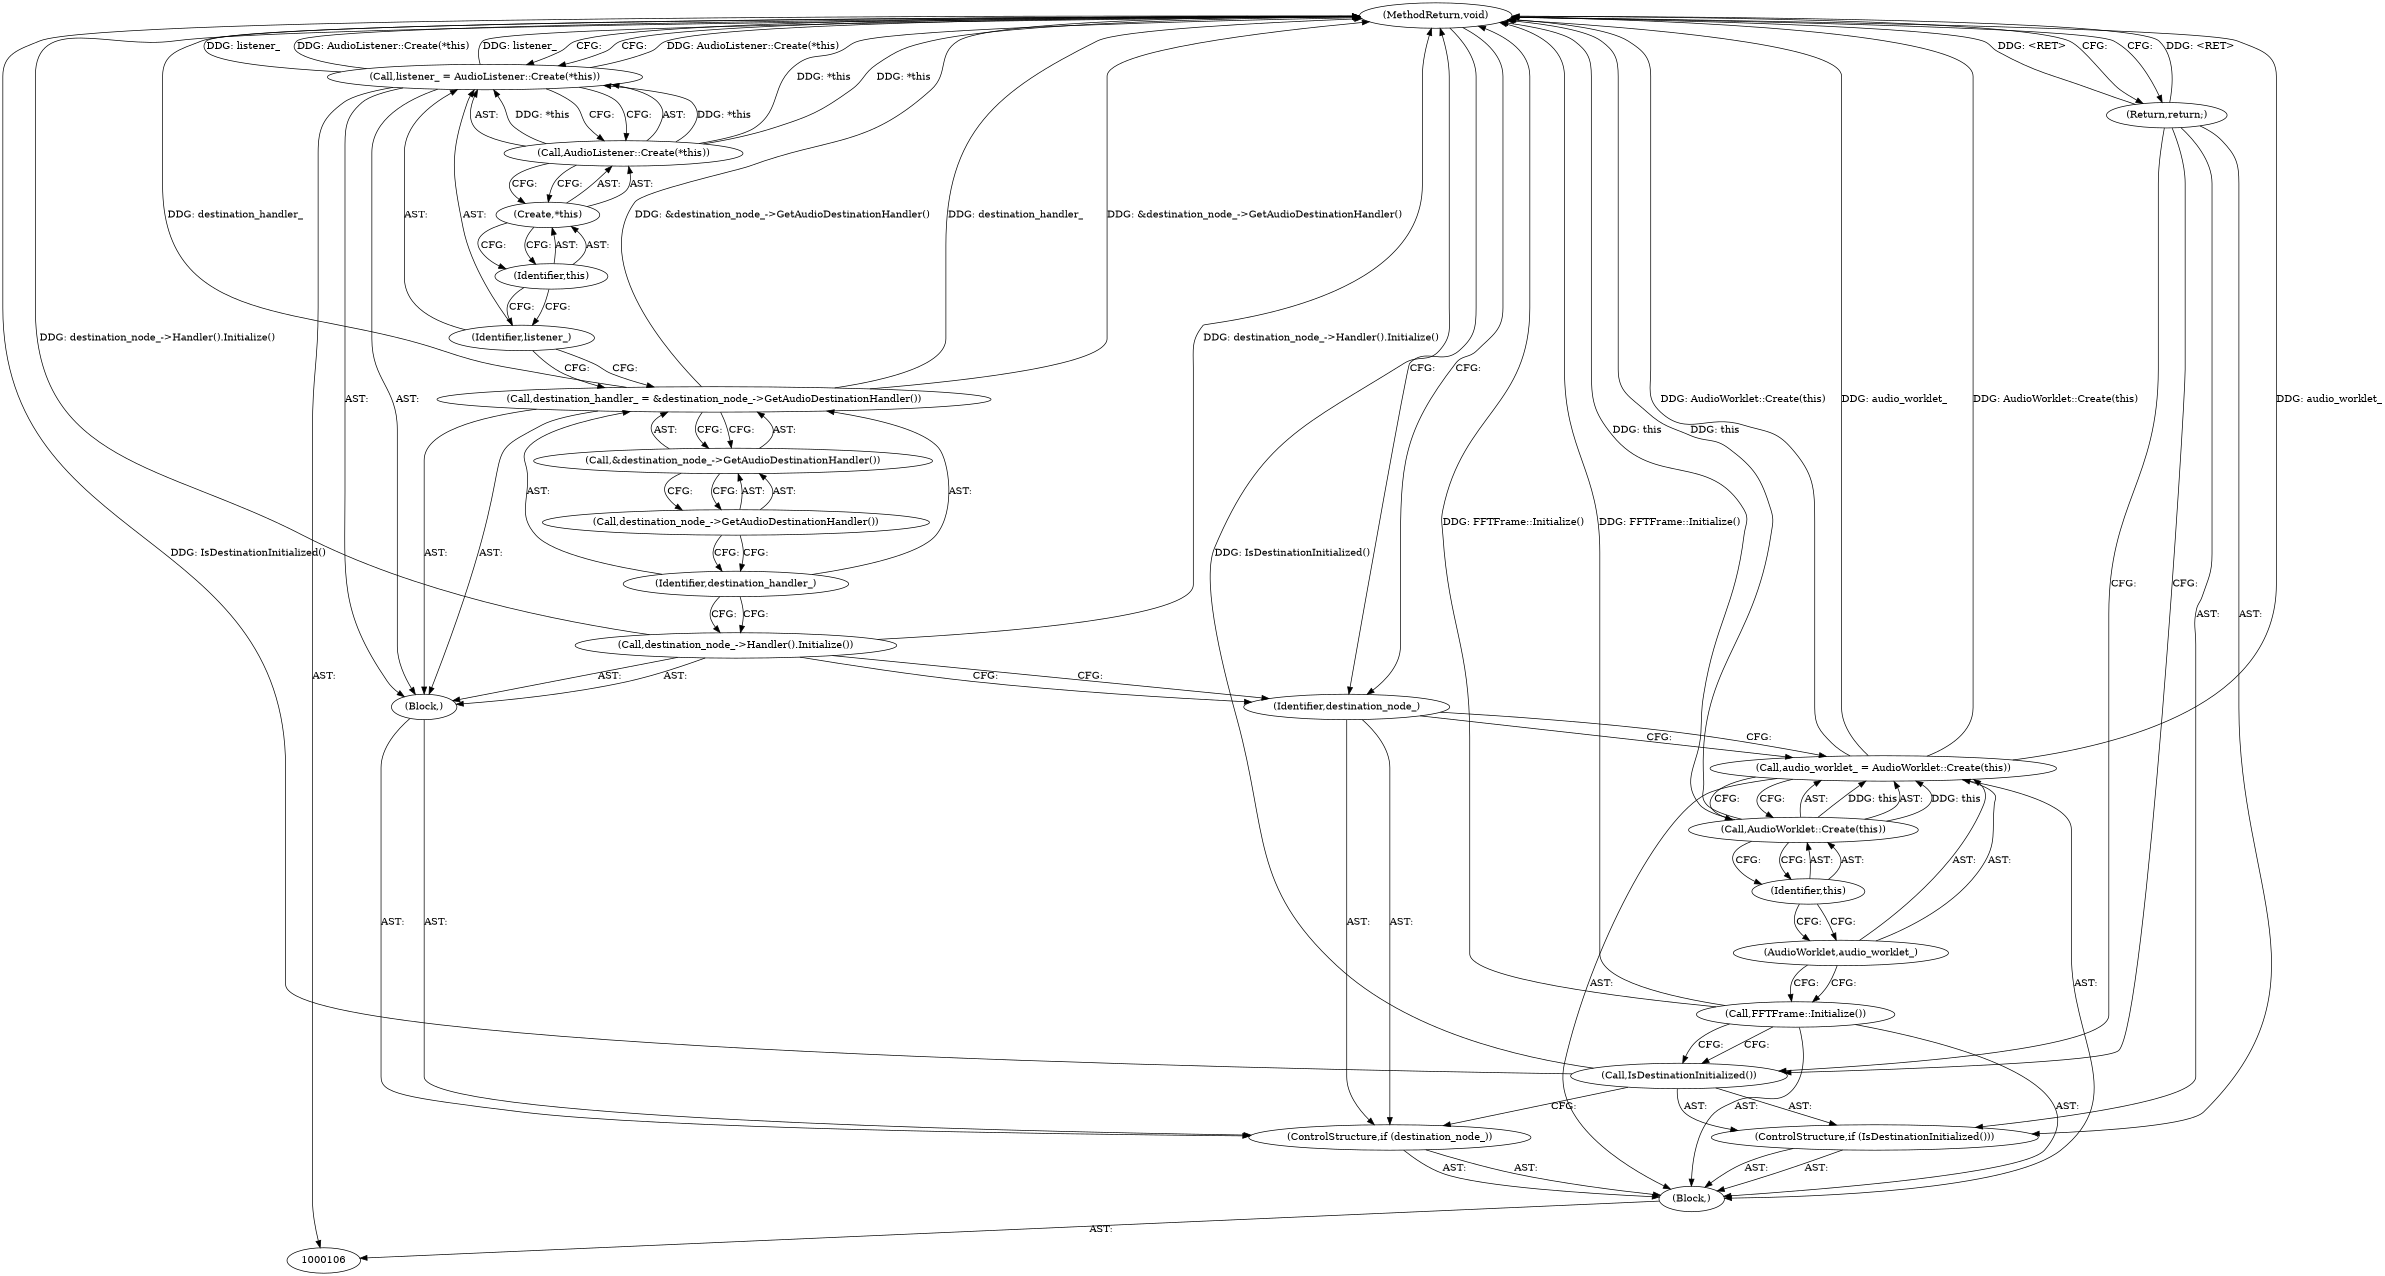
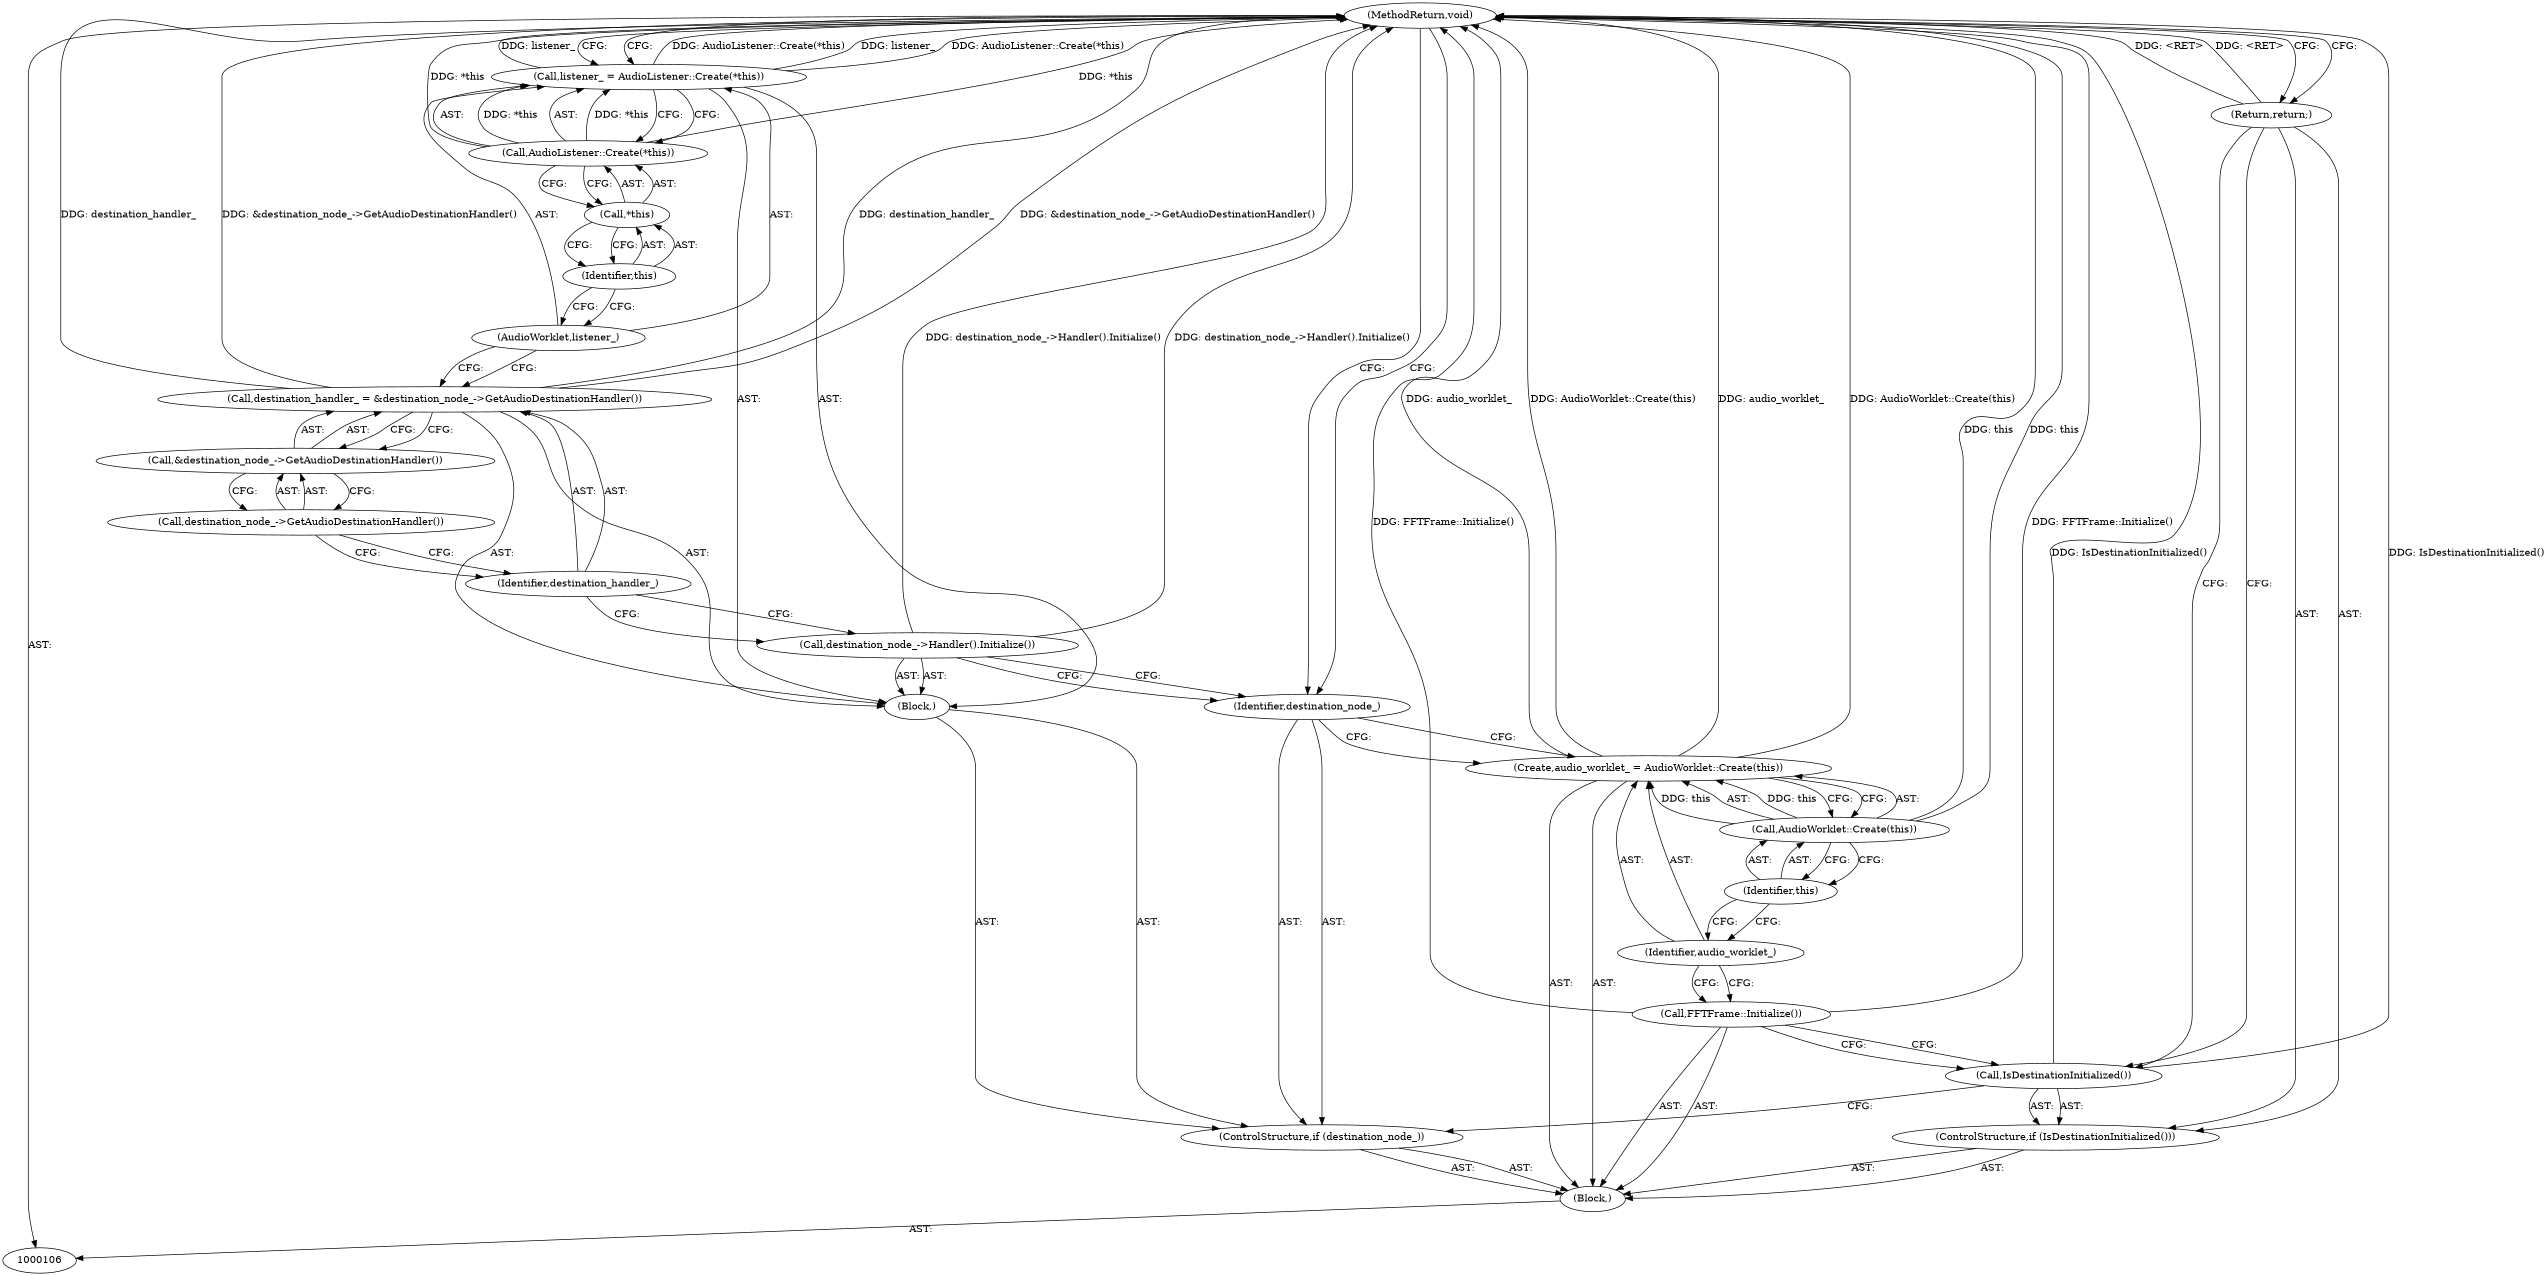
node "(Create,*this)": label "(Create,*this)" -> "(Call,*this)"
node "(Identifier,listener_)": label "(Identifier,listener_)" -> "(AudioWorklet,listener_)"
edge "(Call,listener_ = AudioListener::Create(*this))" -> "1000106": now "(MethodReturn,void)" -> "1000106"
node "(Call,audio_worklet_ = AudioWorklet::Create(this))": label "(Call,audio_worklet_ = AudioWorklet::Create(this))" -> "(Create,audio_worklet_ = AudioWorklet::Create(this))"
node "(AudioWorklet,audio_worklet_)": label "(AudioWorklet,audio_worklet_)" -> "(Identifier,audio_worklet_)"
